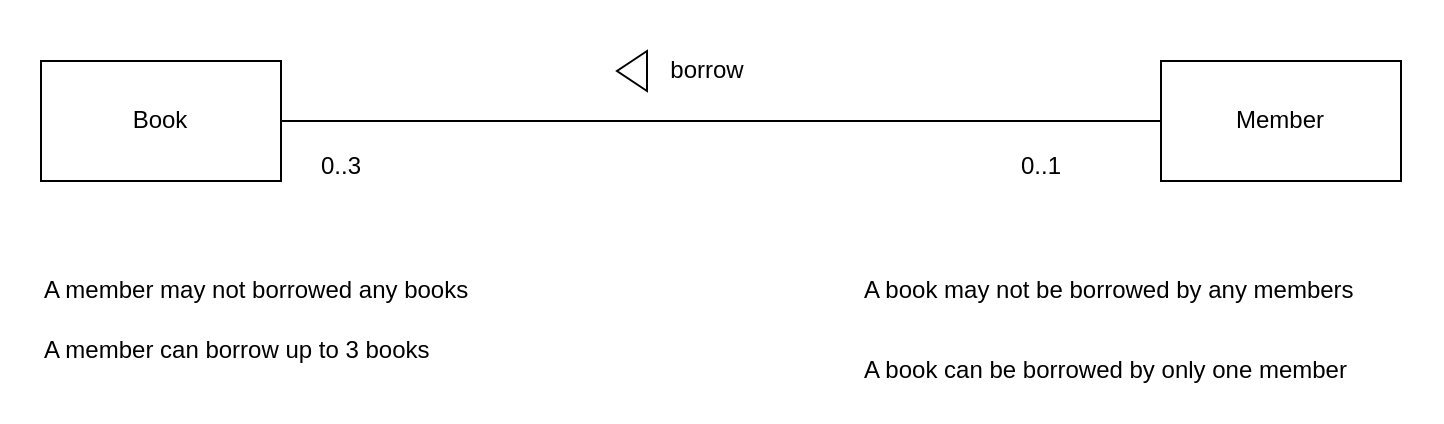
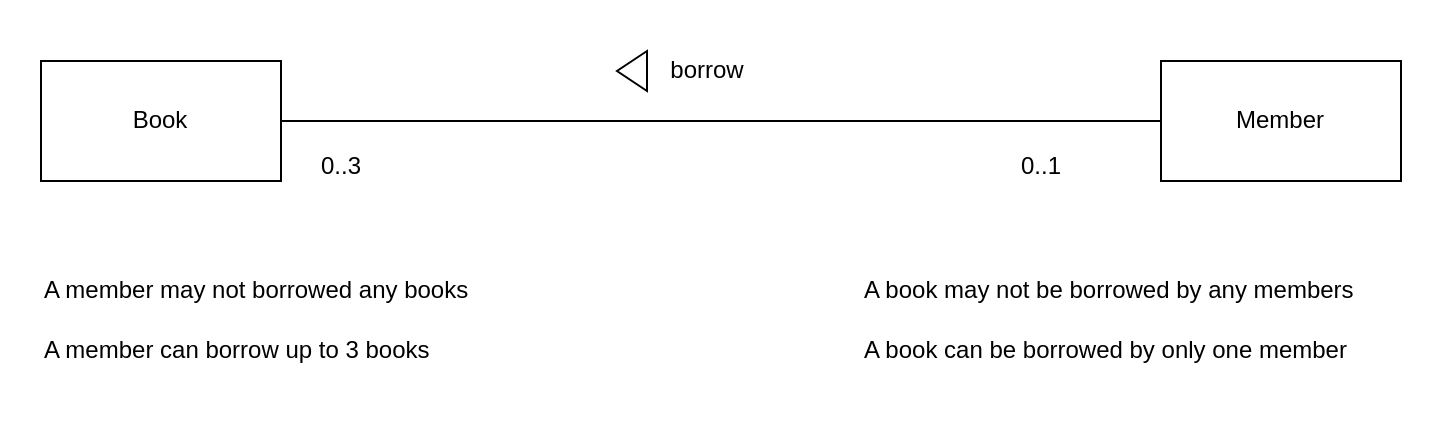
node "A book can be borrowed by only one member": moved (1119, 371) -> (1119, 351)
